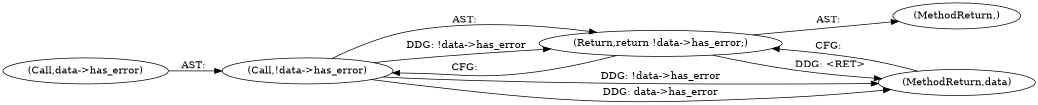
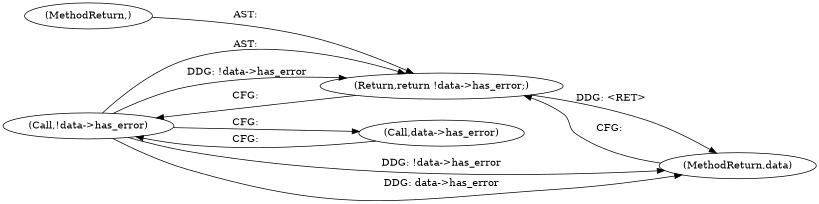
edge "(Return,return !data->has_error;)" -> "(MethodReturn,)": reversed
edge "(Call,data->has_error)" -> "(Call,!data->has_error)": label "AST: " -> "CFG: "
edge "(Call,!data->has_error)" -> "(Call,data->has_error)": added, label "CFG:"
